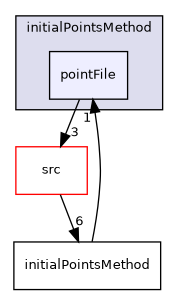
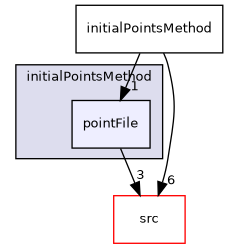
edge "src" -> "initialPointsMethod": reversed
